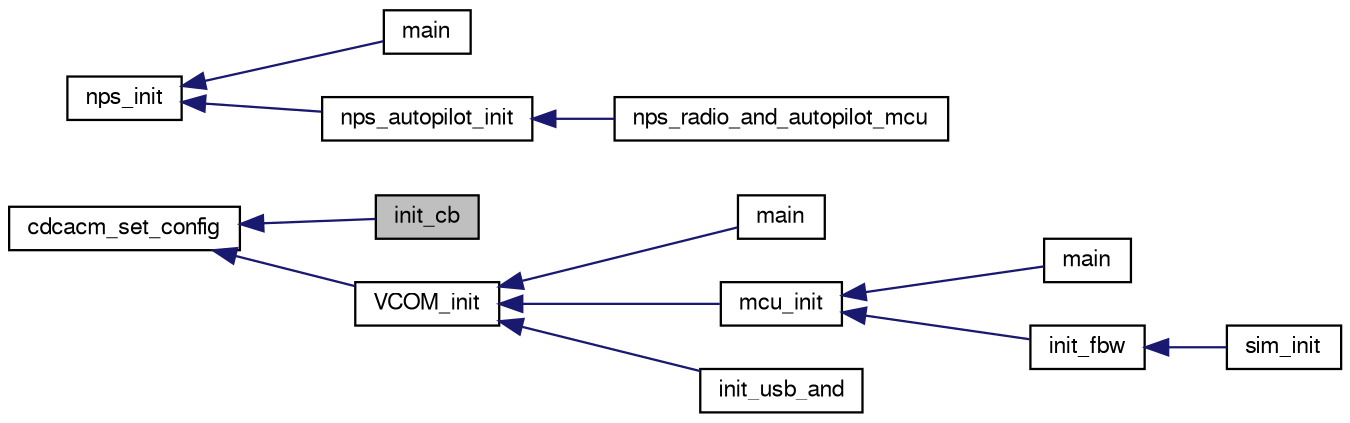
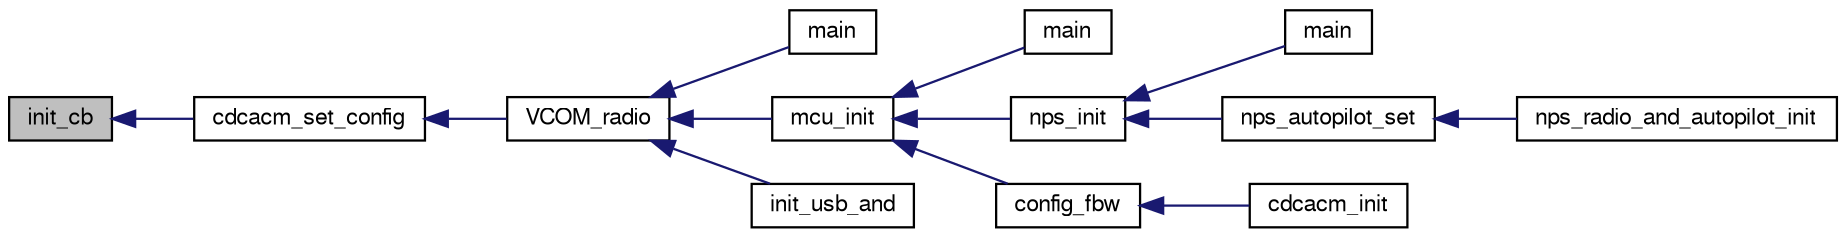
node "nps_autopilot_init": label "nps_autopilot_init" -> "nps_autopilot_set"
node "nps_radio_and_autopilot_mcu": label "nps_radio_and_autopilot_mcu" -> "nps_radio_and_autopilot_init"
edge "nps_init" -> "mcu_init": added
edge "init_cb" -> "cdcacm_set_config": reversed
node "VCOM_init": label "VCOM_init" -> "VCOM_radio"
node "init_fbw": label "init_fbw" -> "config_fbw"
node "sim_init": label "sim_init" -> "cdcacm_init"
